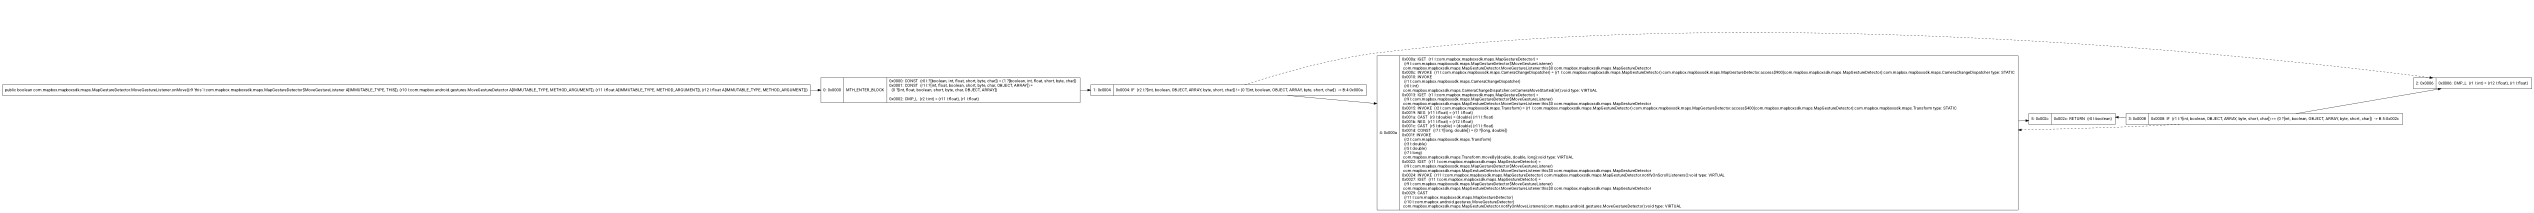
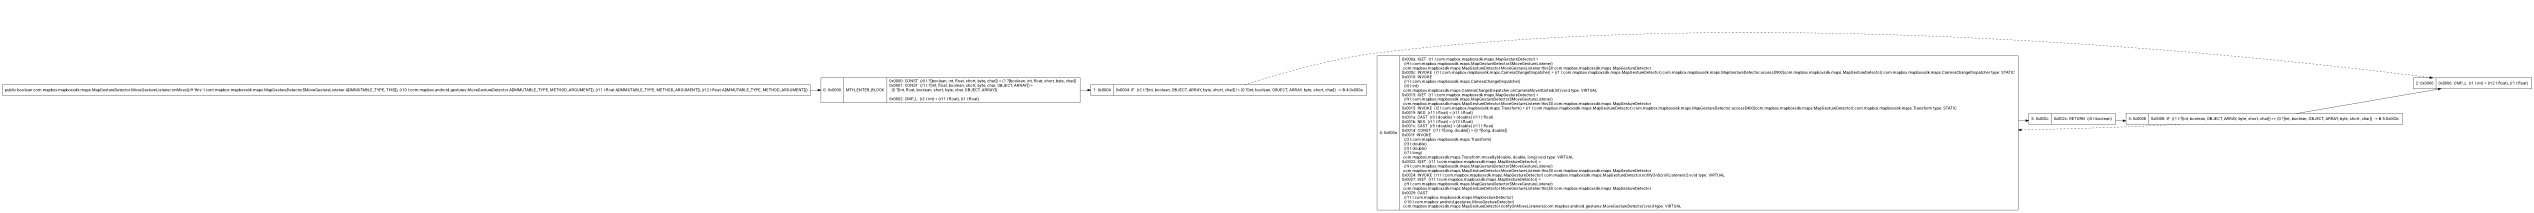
edge "1: 0x0004" -> "4: 0x000a": removed
edge "3: 0x0008" -> "5: 0x002c": reversed
